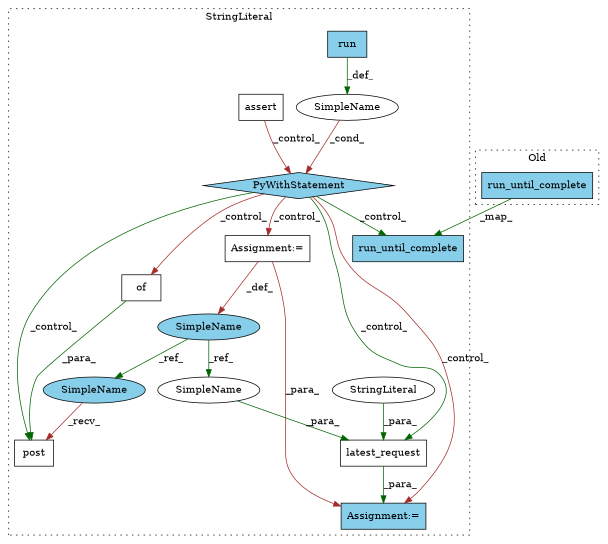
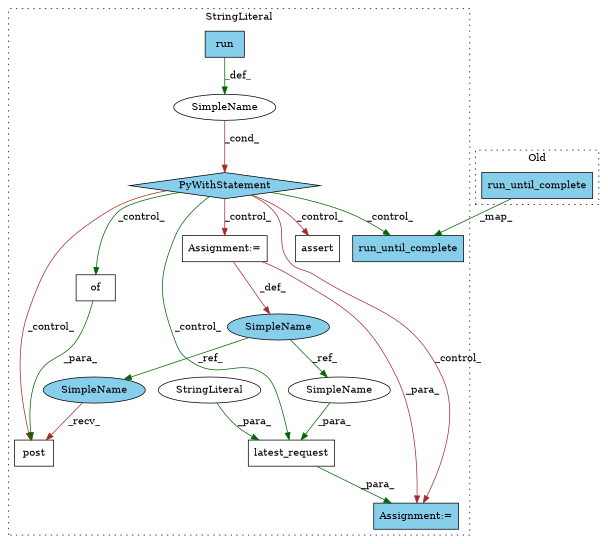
edge "assert" -> "PyWithStatement": reversed
edge "PyWithStatement" -> "of": color brown -> darkgreen
edge "PyWithStatement" -> "post": color darkgreen -> brown
